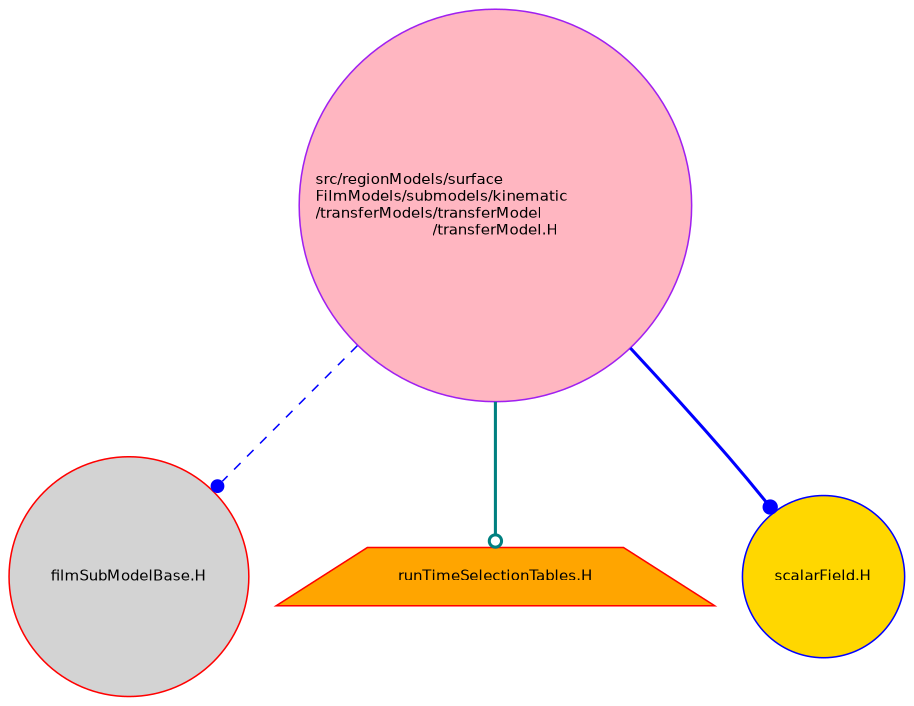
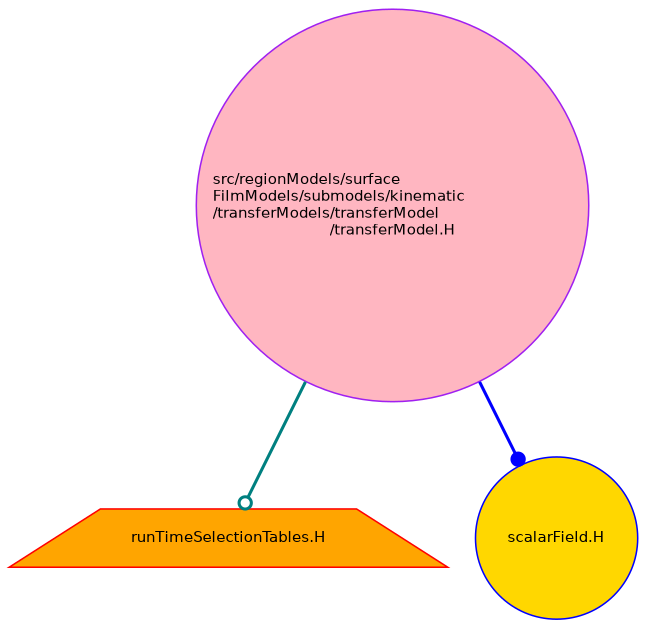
node "filmSubModelBase.H": removed
